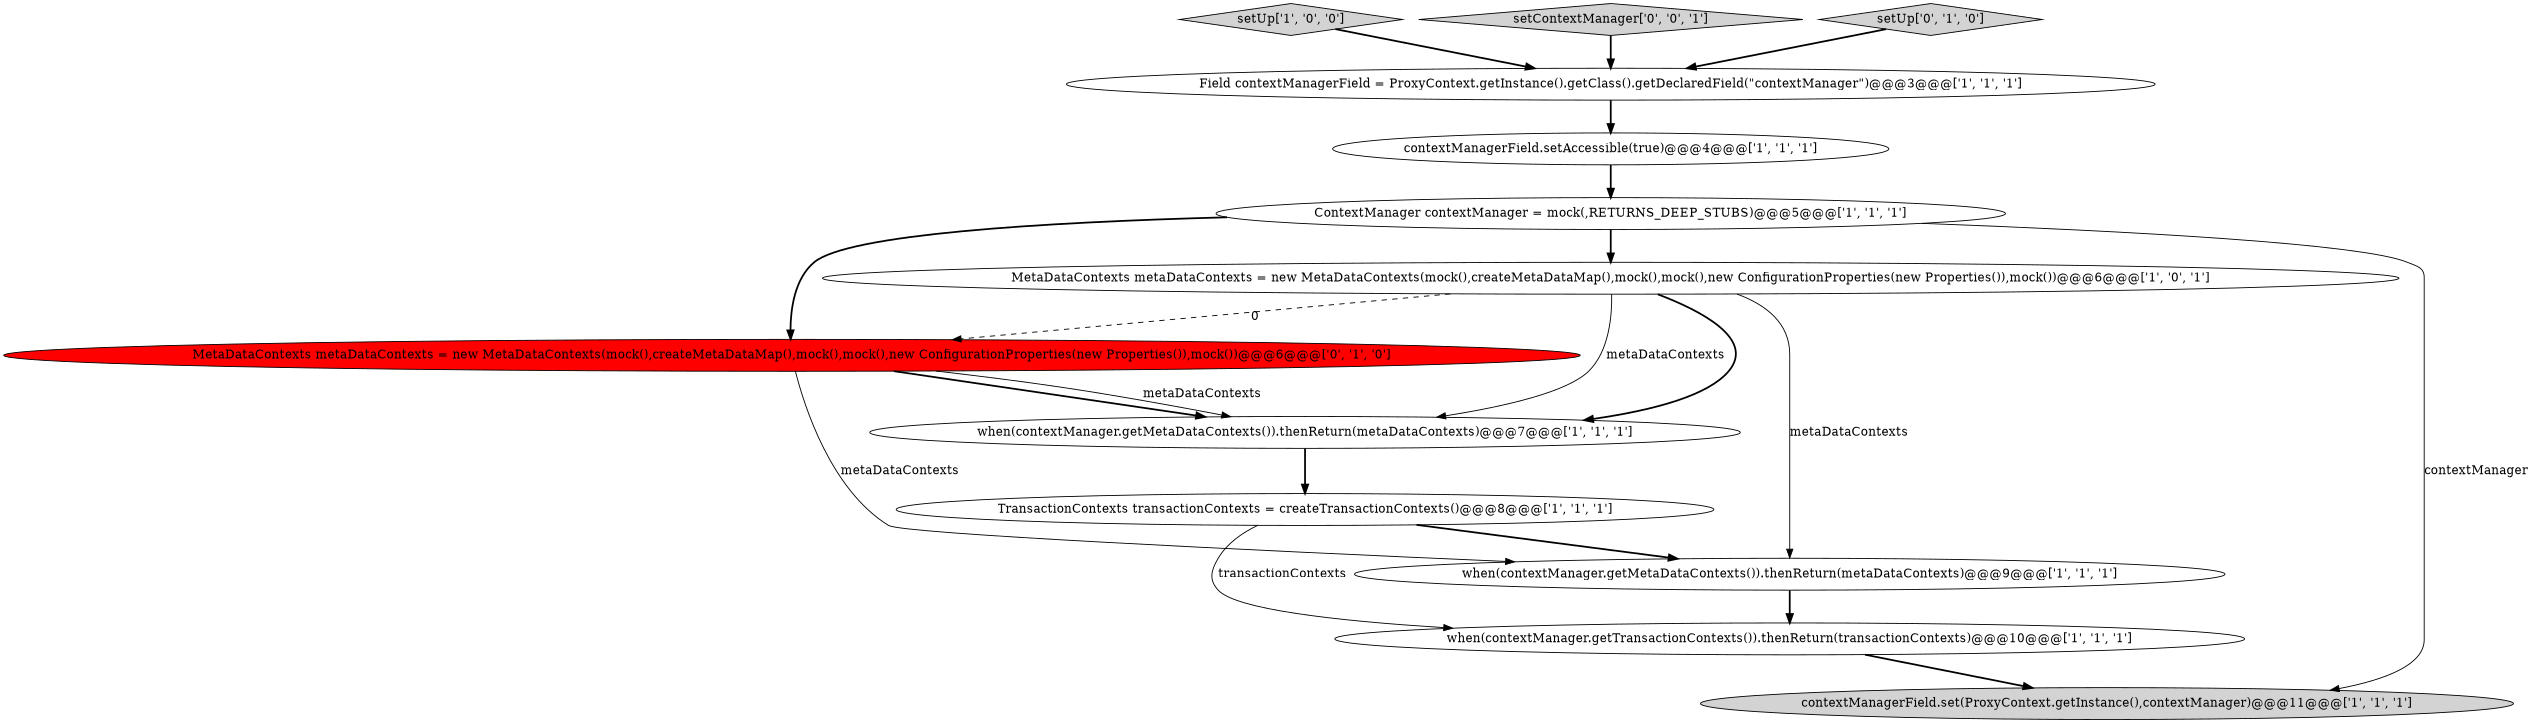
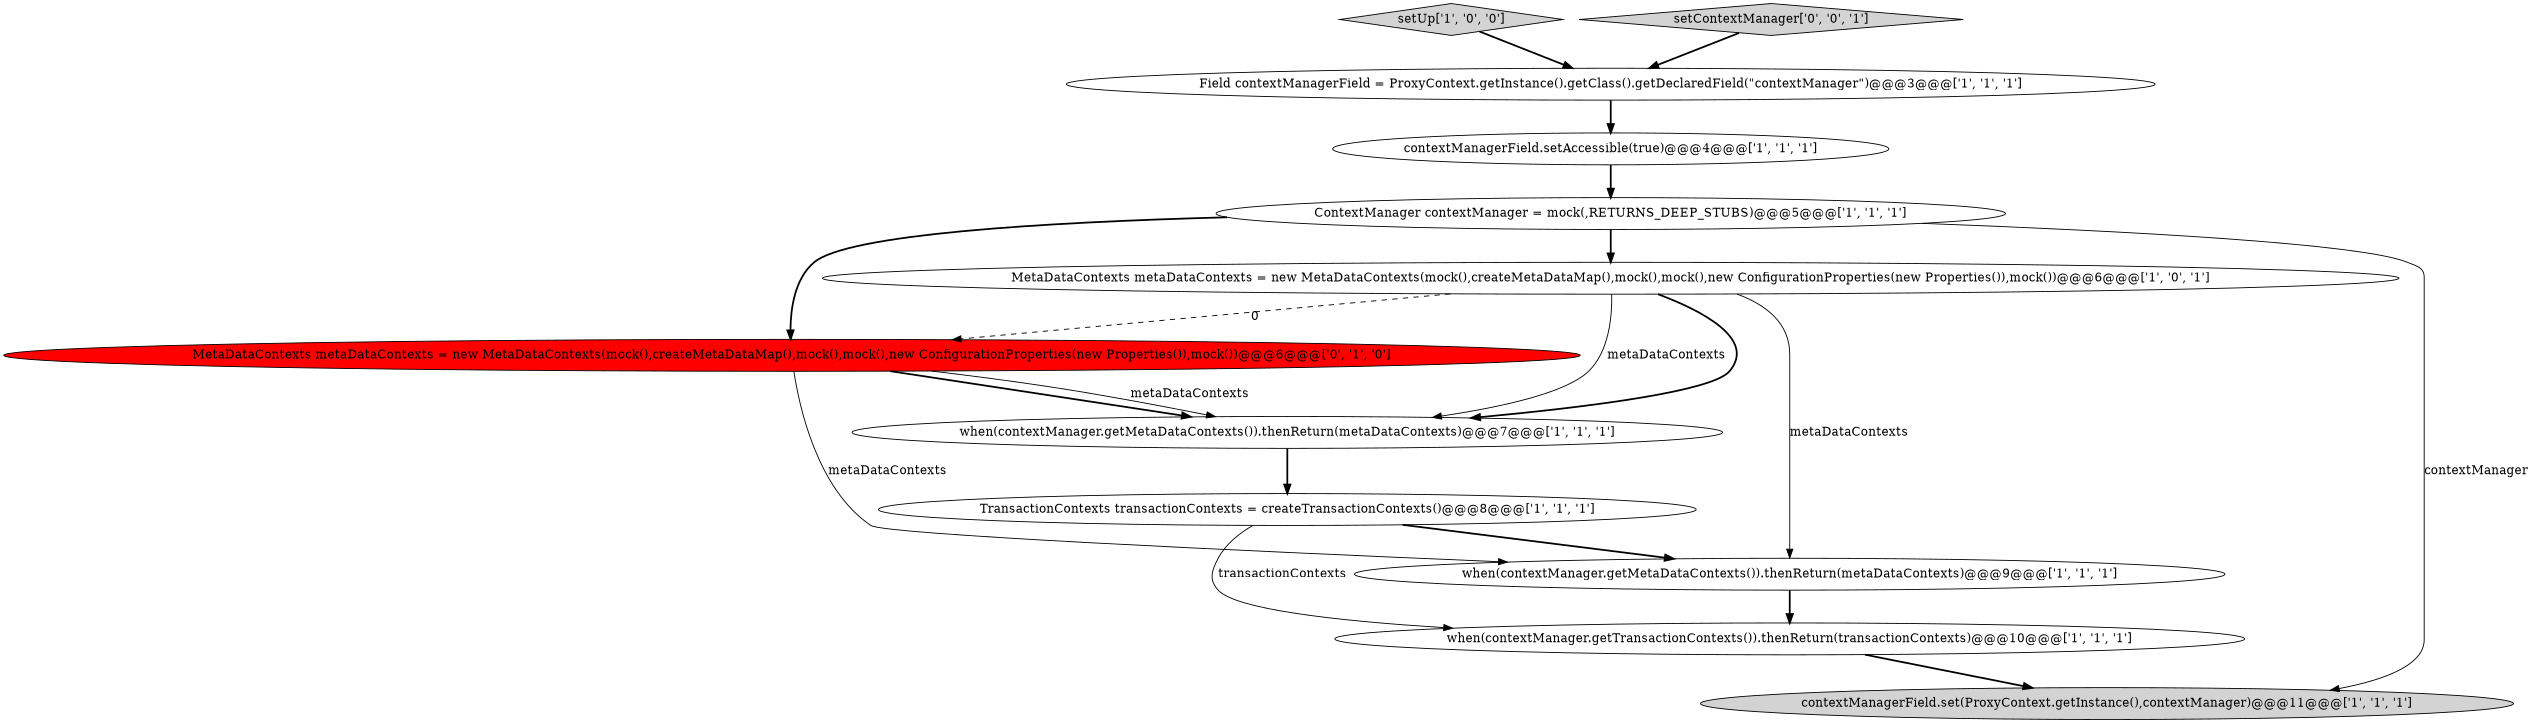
node "setUp['0', '1', '0']": removed
